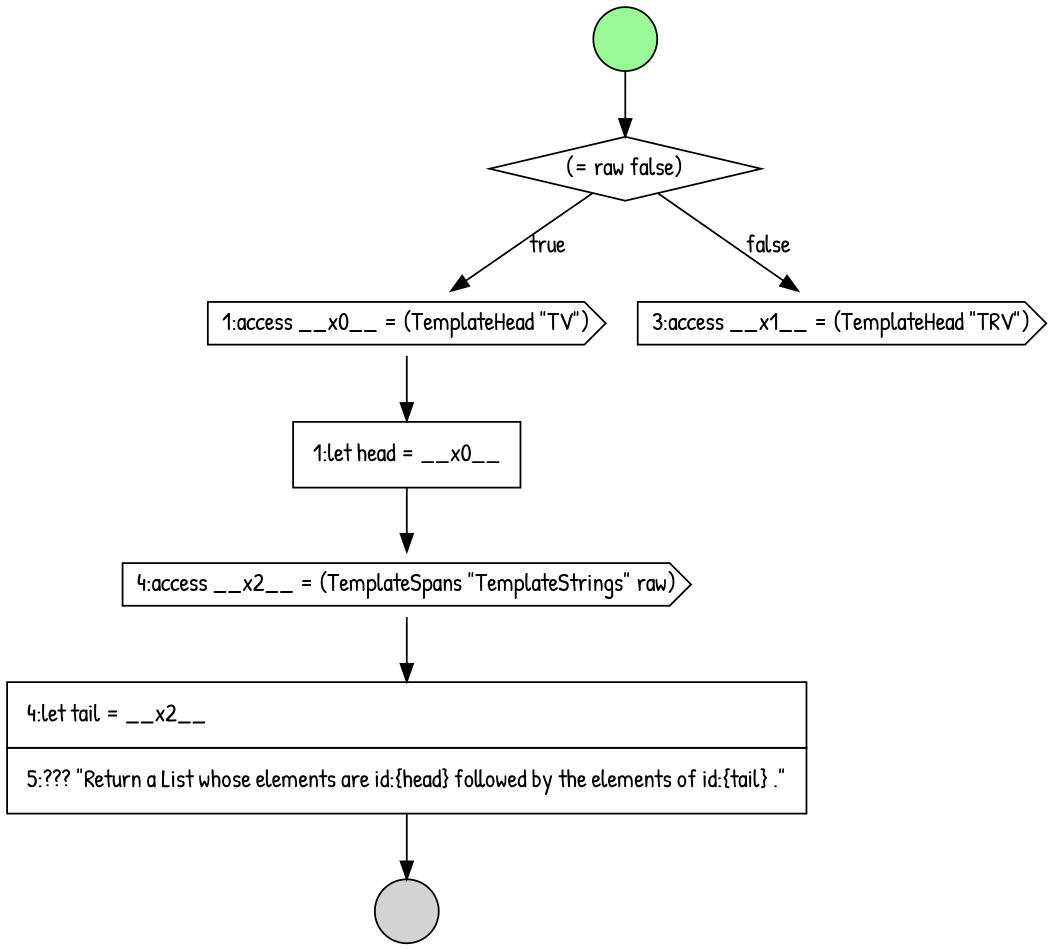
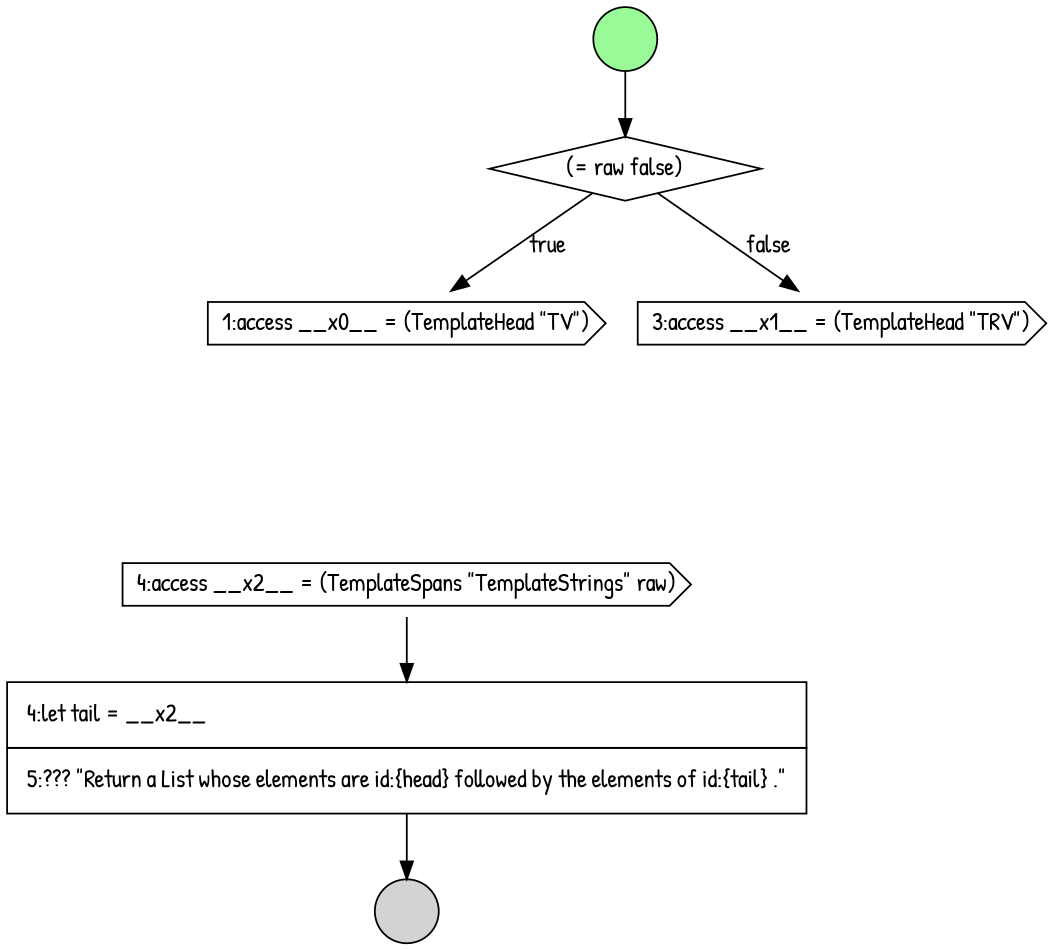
node "1:let head = __x0__": removed
